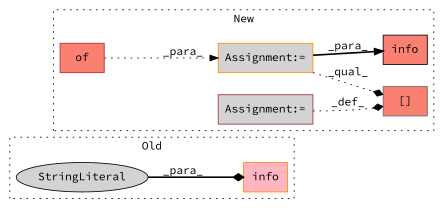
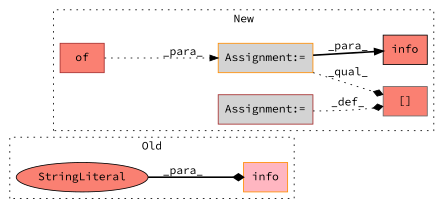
node "StringLiteral": fillcolor lightgrey -> salmon
